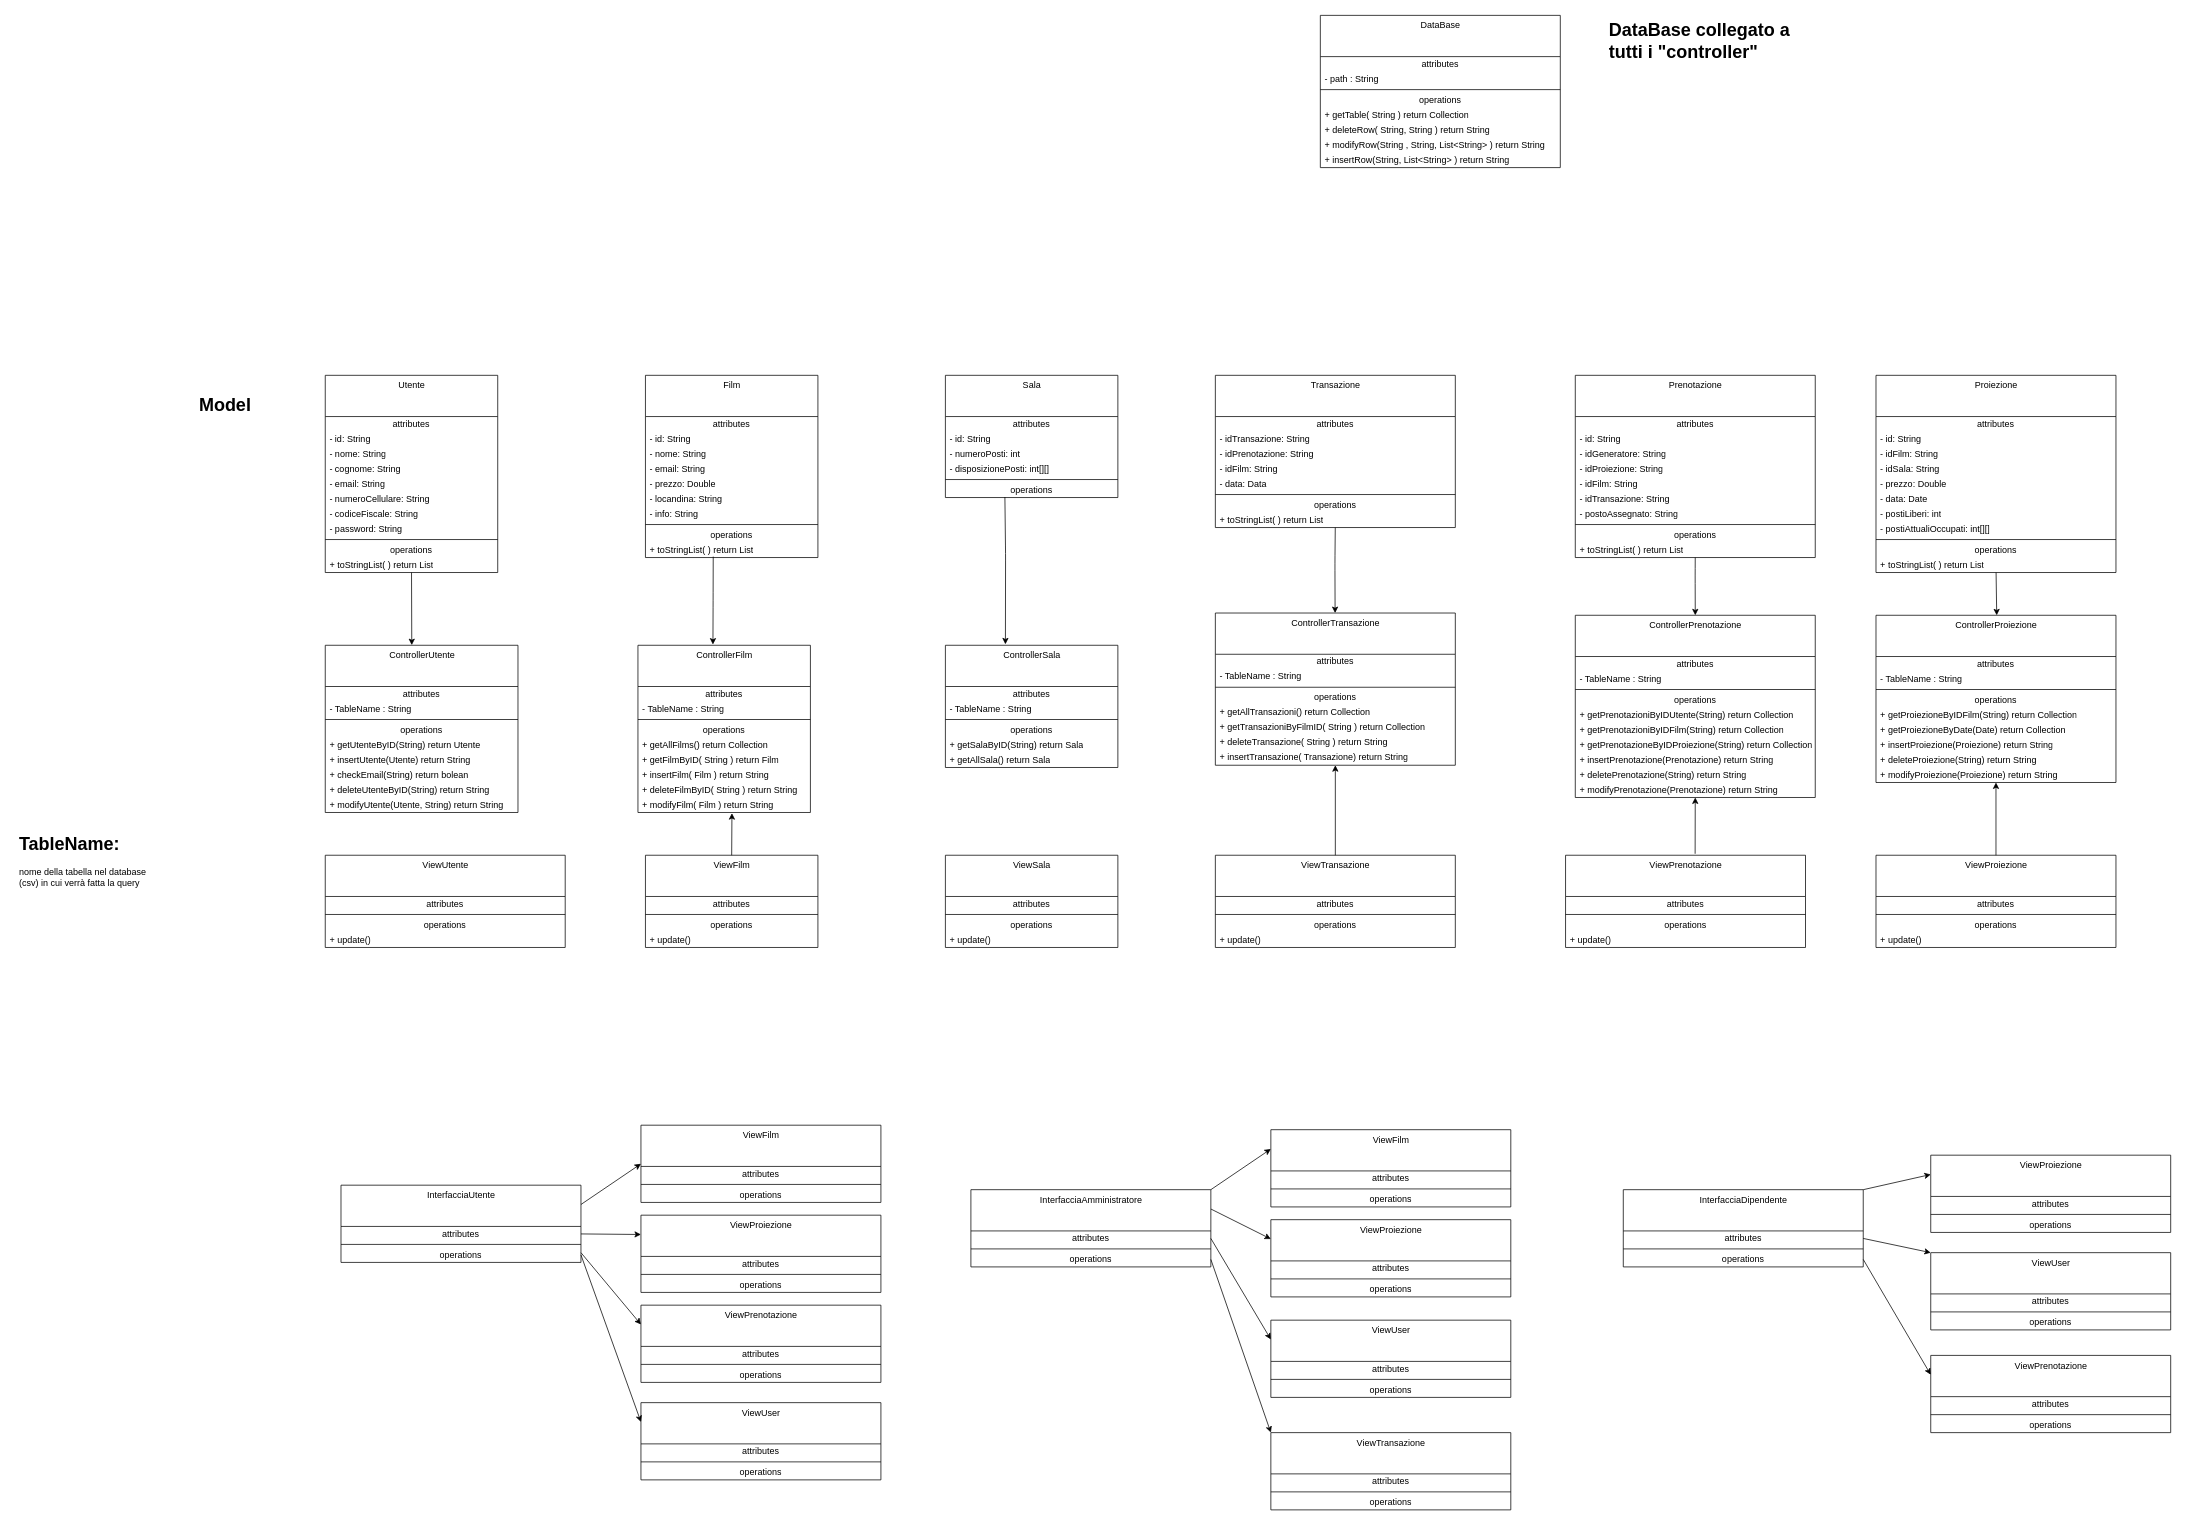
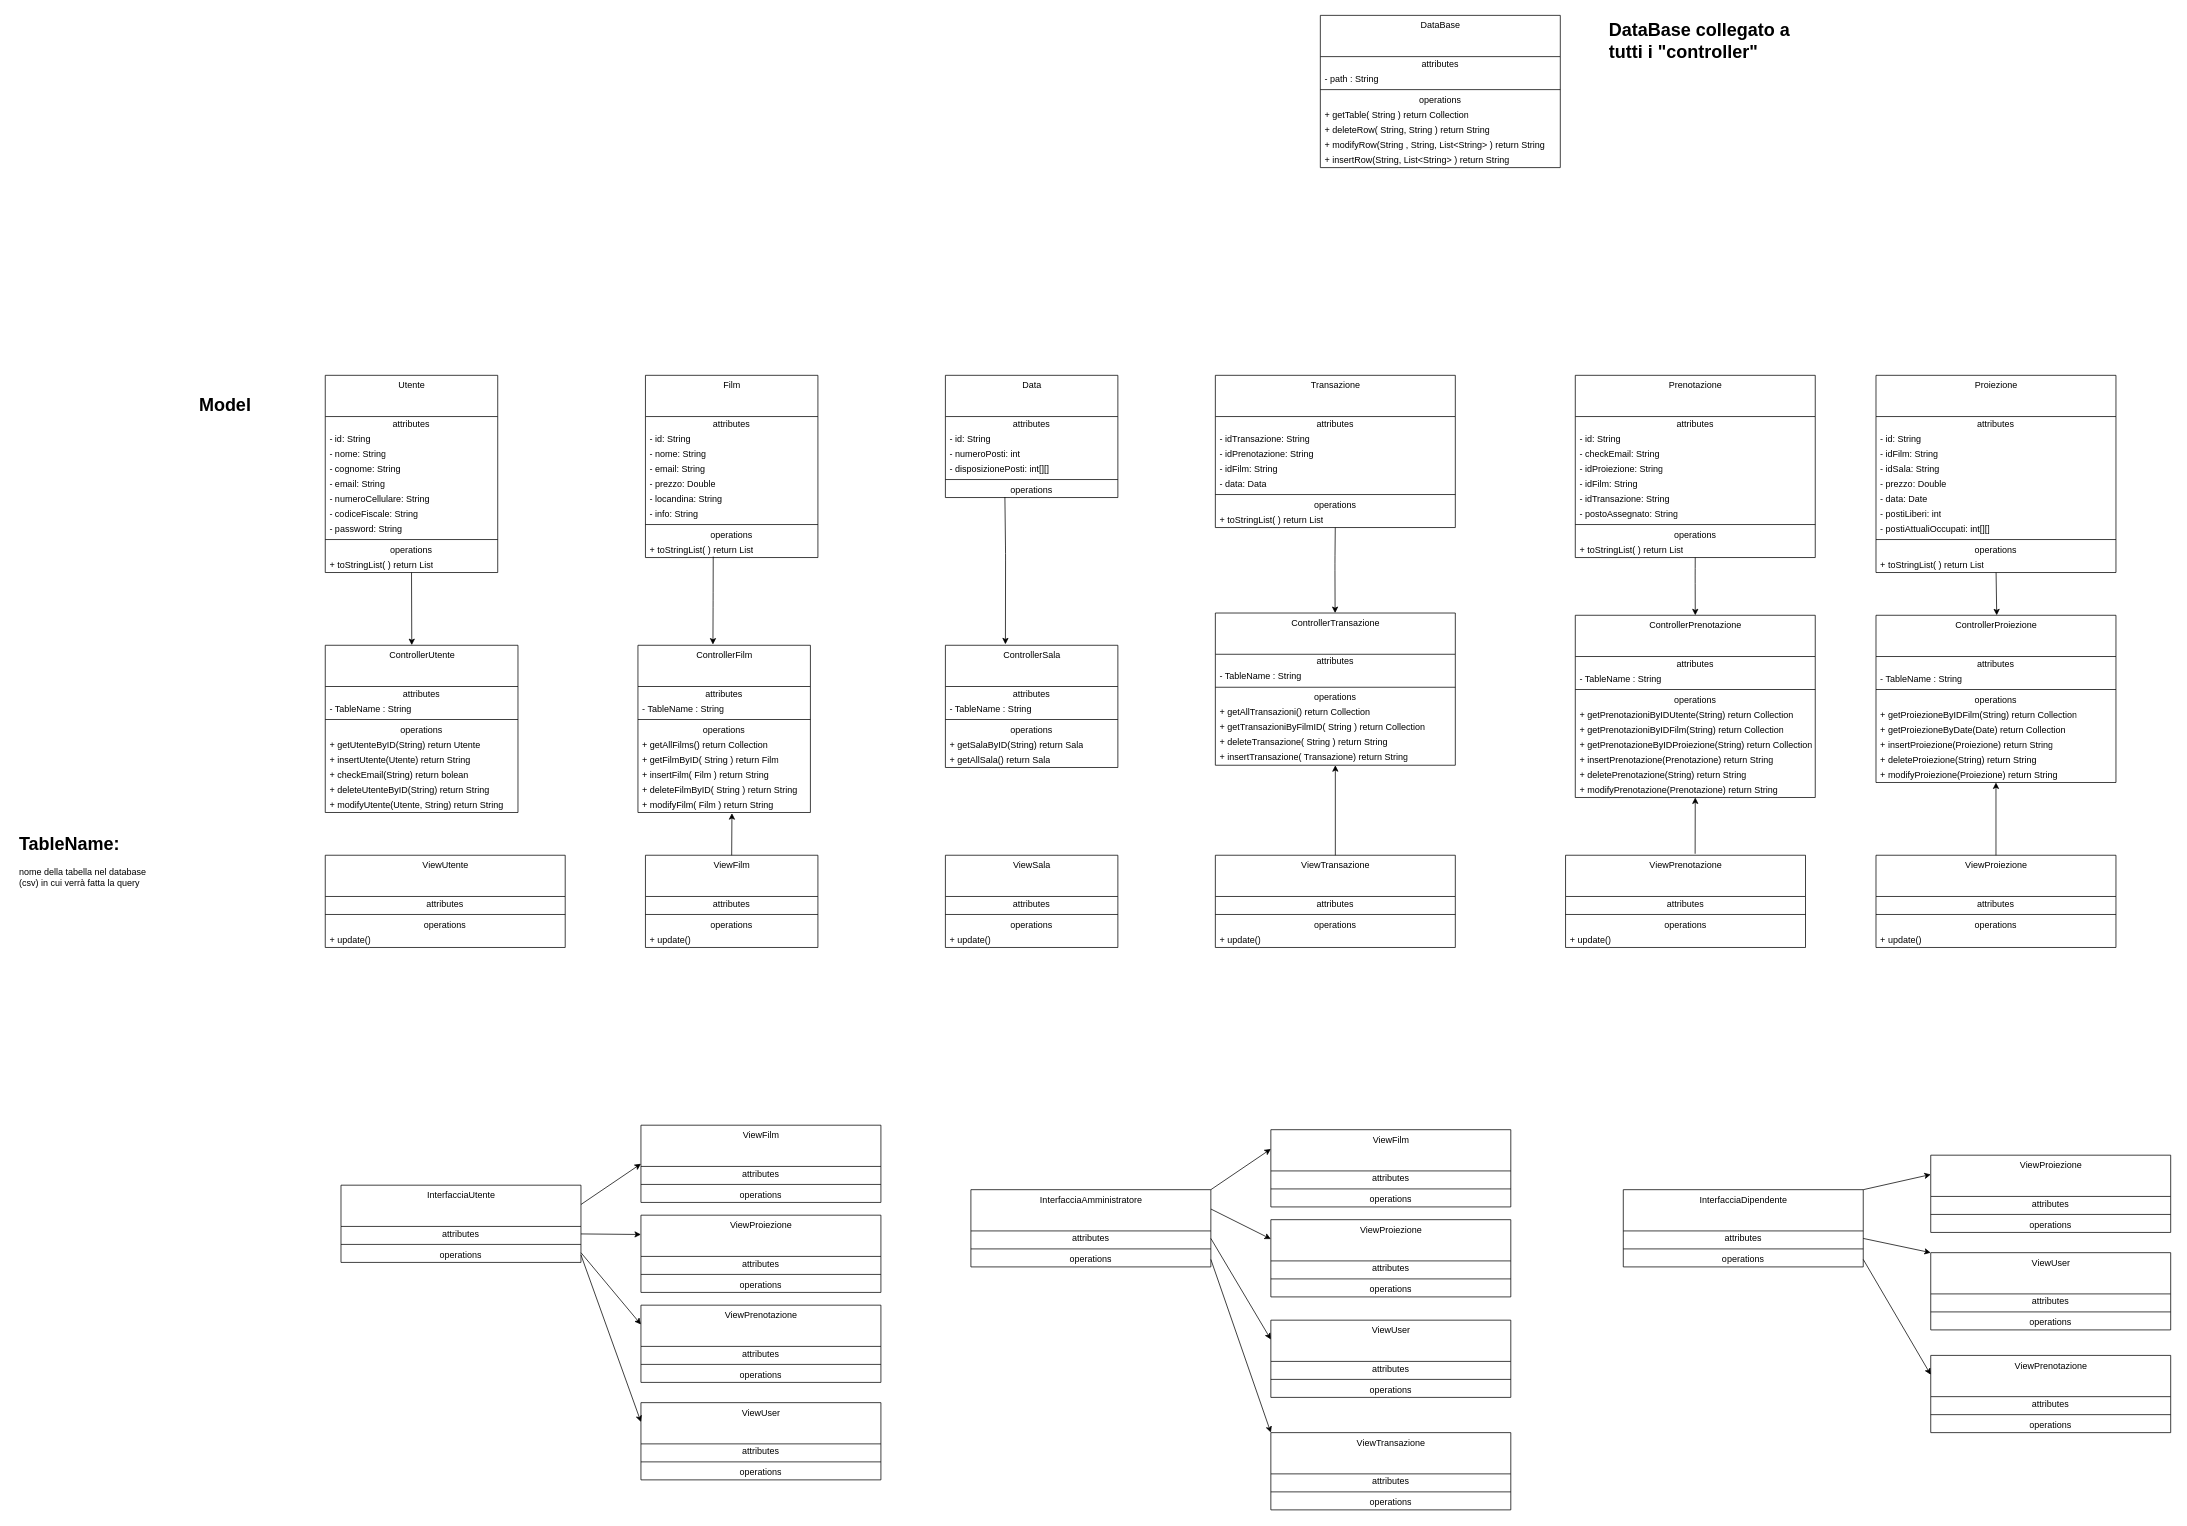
node "Sala": label "Sala" -> "Data"
node "- idGeneratore: String": label "- idGeneratore: String" -> "- checkEmail: String"
